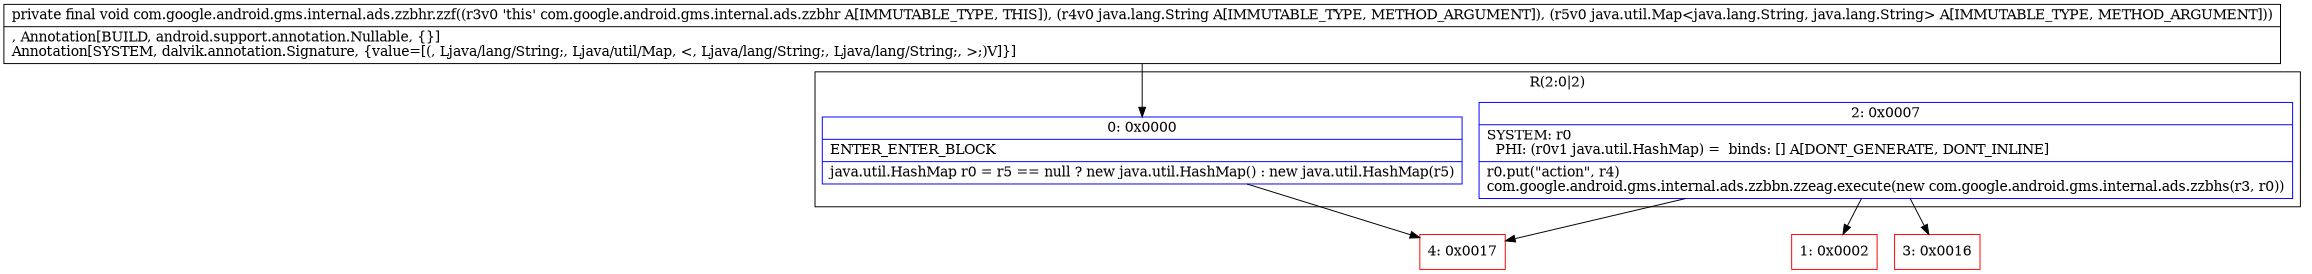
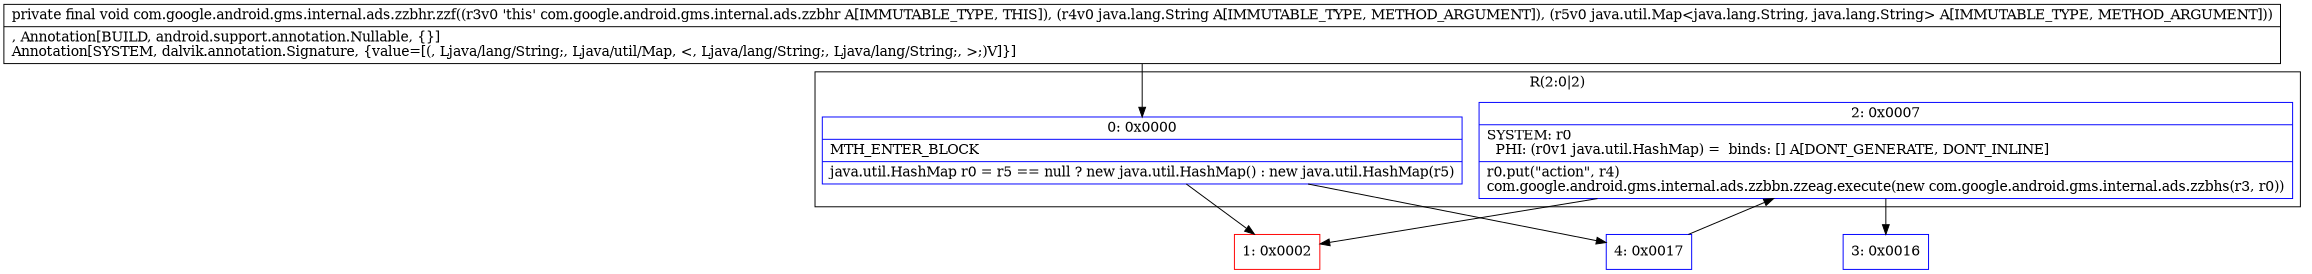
node "0: 0x0000": text "ENTER_ENTER_BLOCK" -> "MTH_ENTER_BLOCK"
edge "0: 0x0000" -> "1: 0x0002": added
edge "2: 0x0007" -> "4: 0x0017": reversed
node "4: 0x0017": color red -> blue
node "3: 0x0016": color red -> blue
